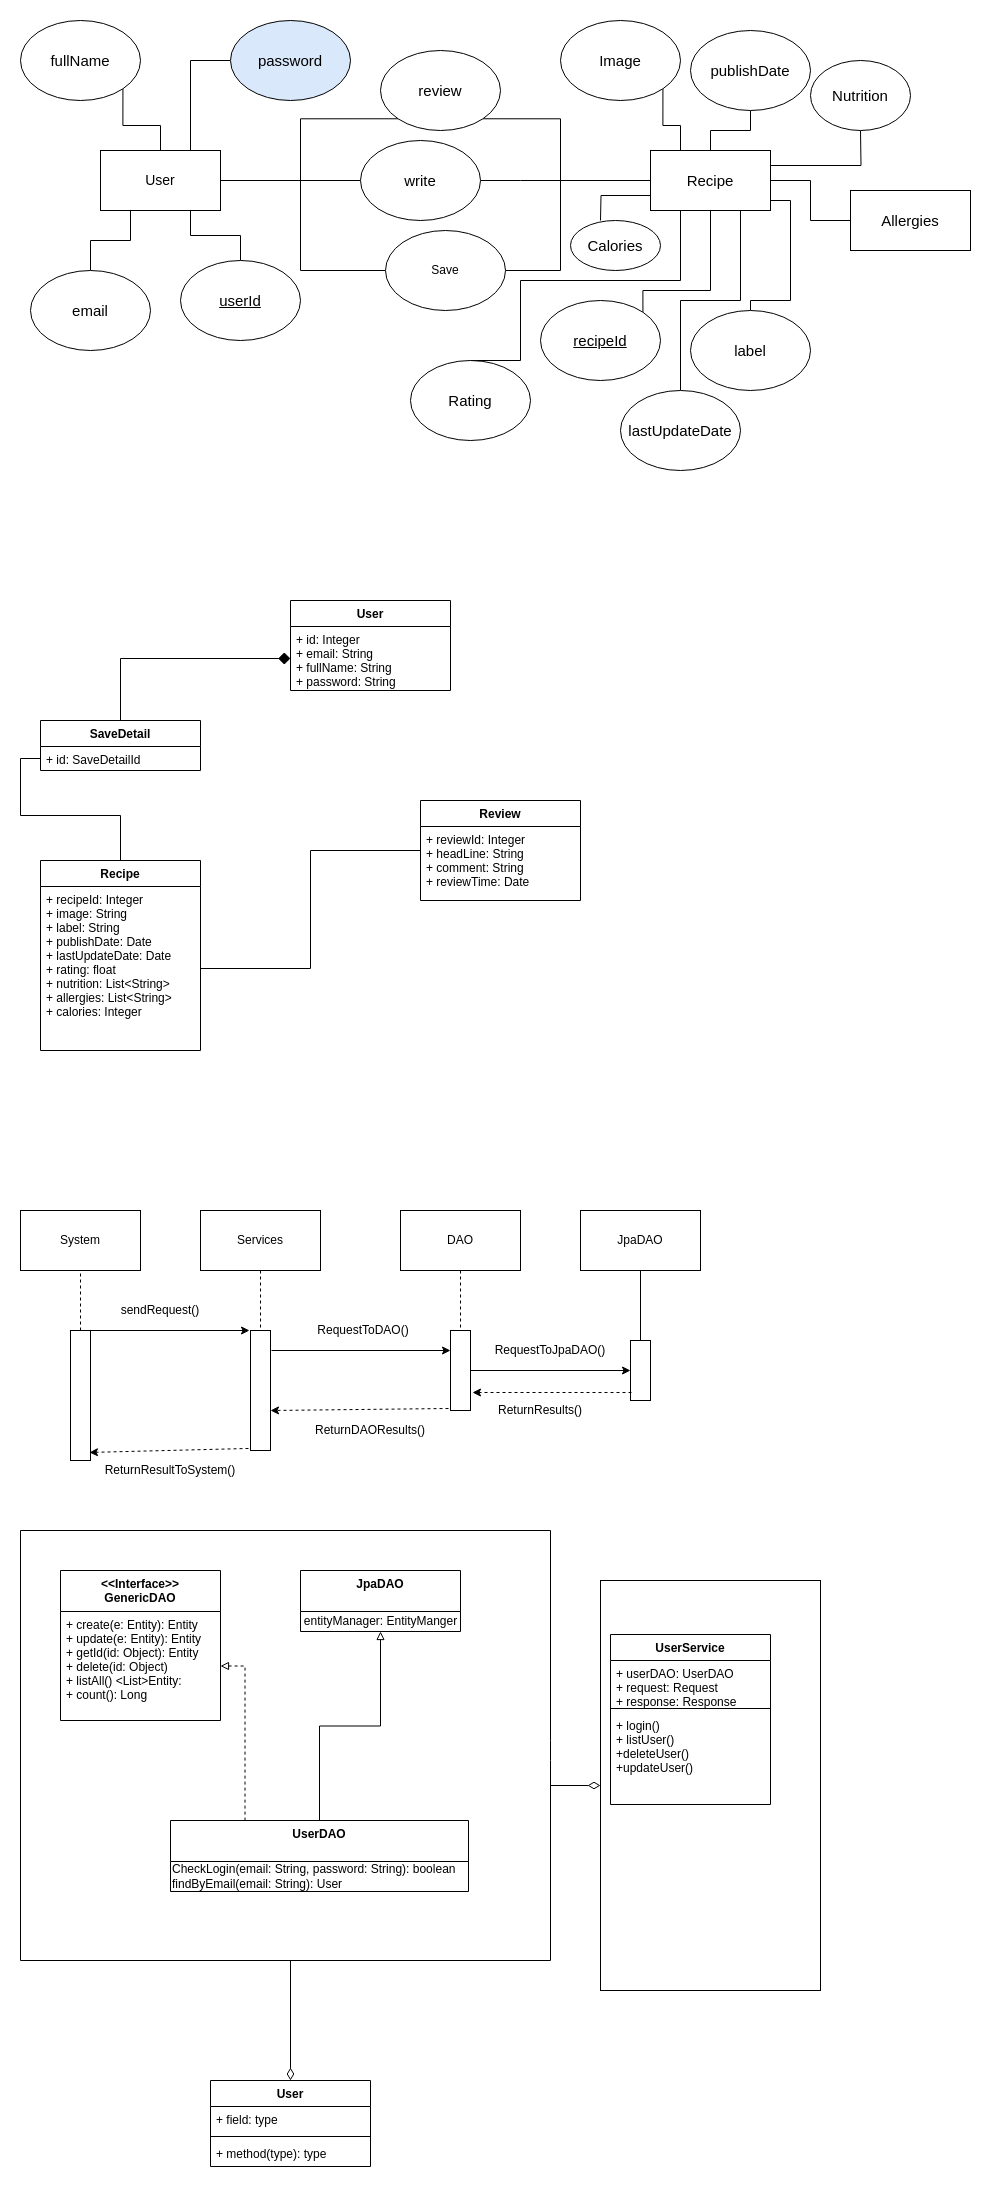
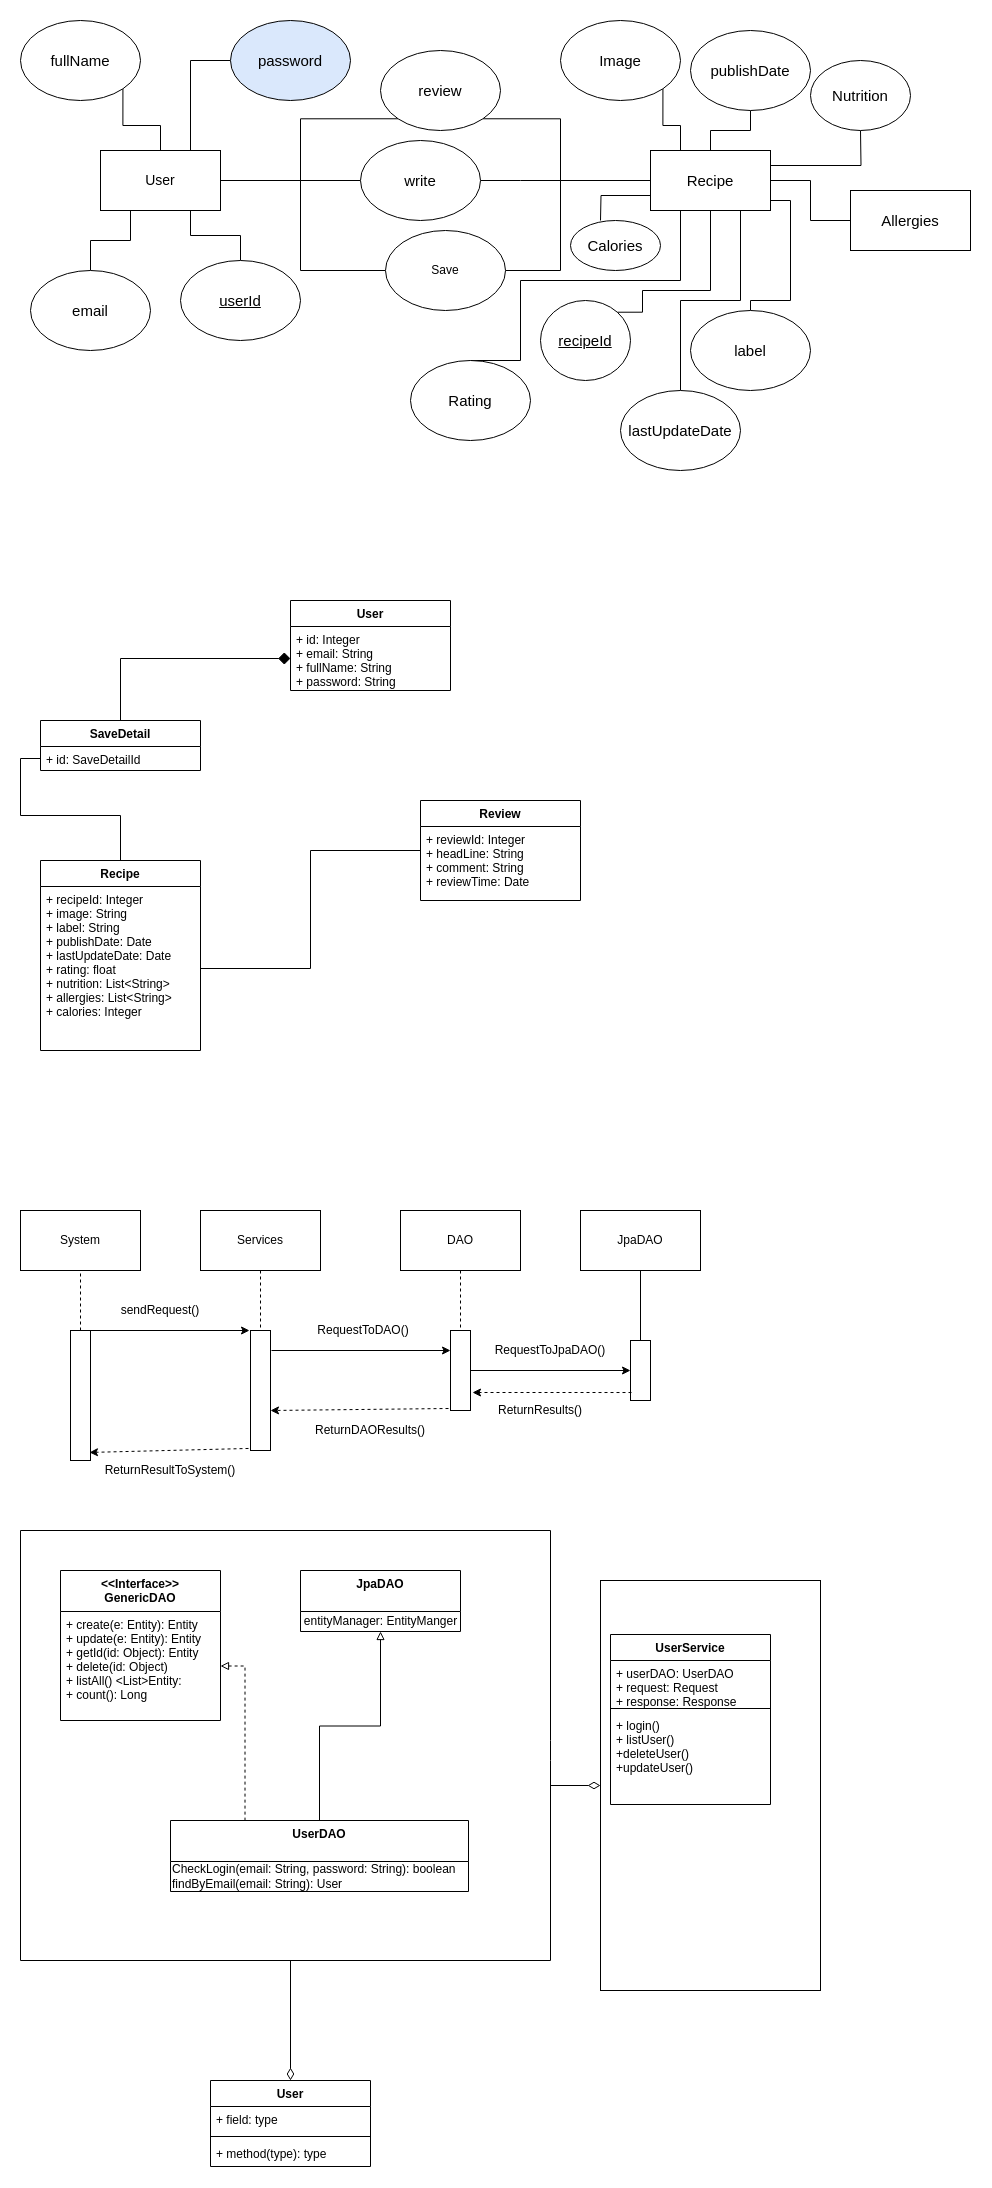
node "recipeId": size 120x80 -> 90x80
